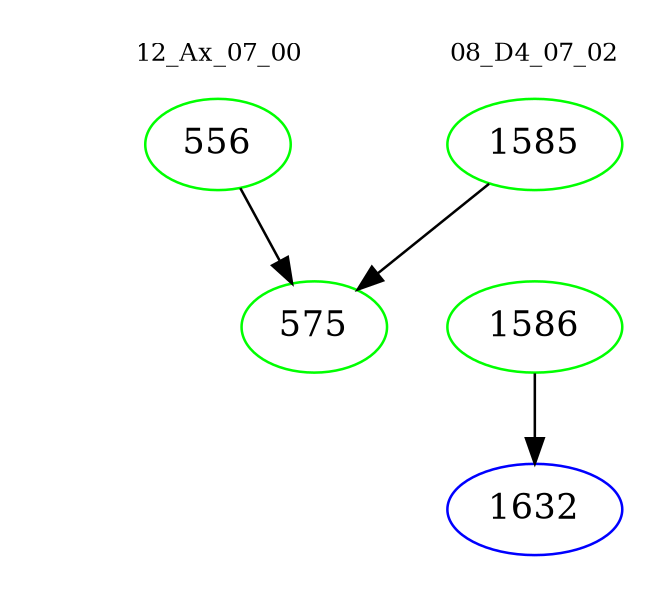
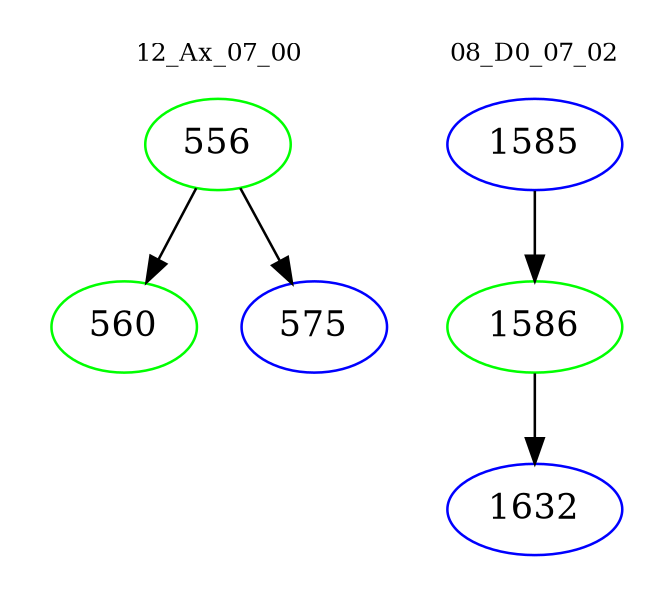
cluster "08_D4_07_02": label "08_D4_07_02" -> "08_D0_07_02"
node "1585": color green -> blue
edge "1585" -> "575": now "1585" -> "1586"
node "560": added
node "575": color green -> blue
